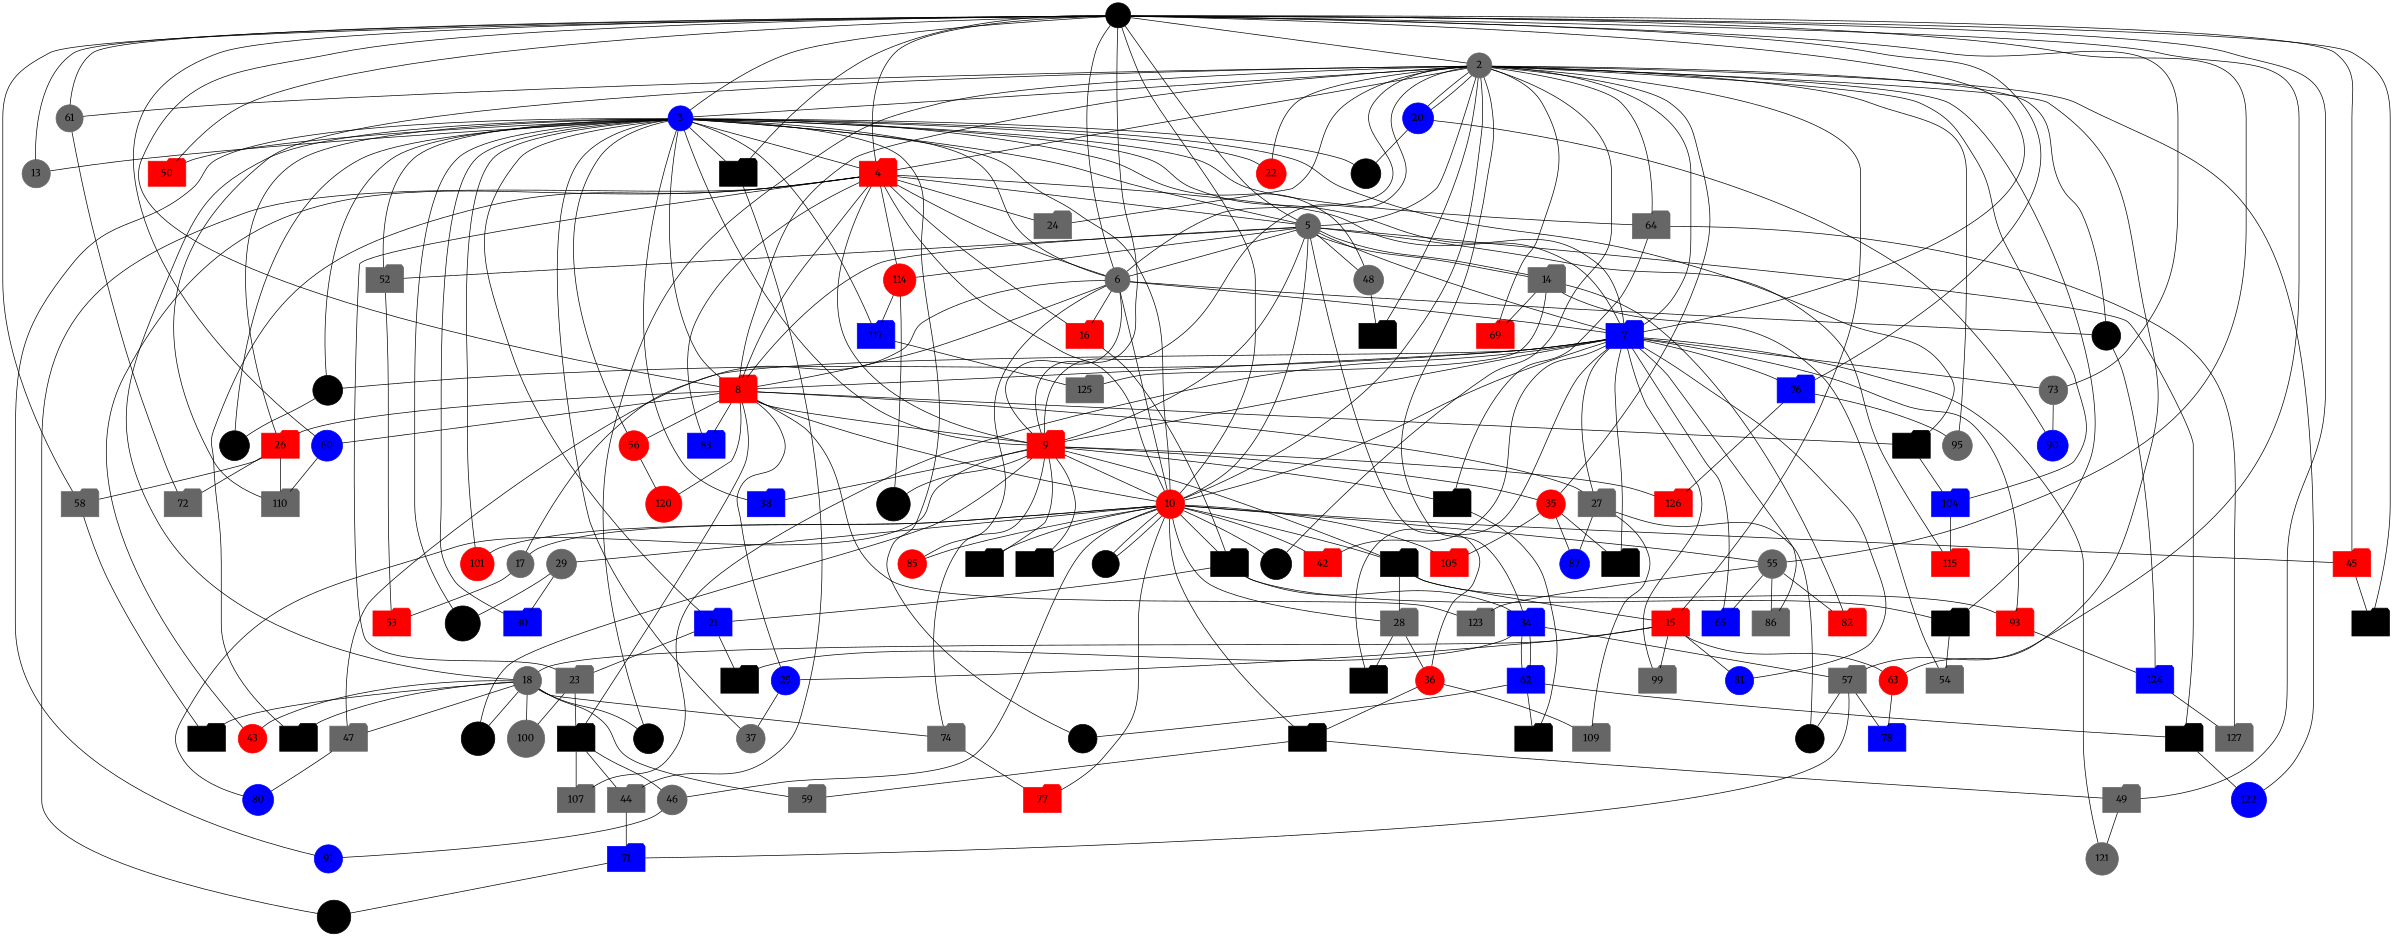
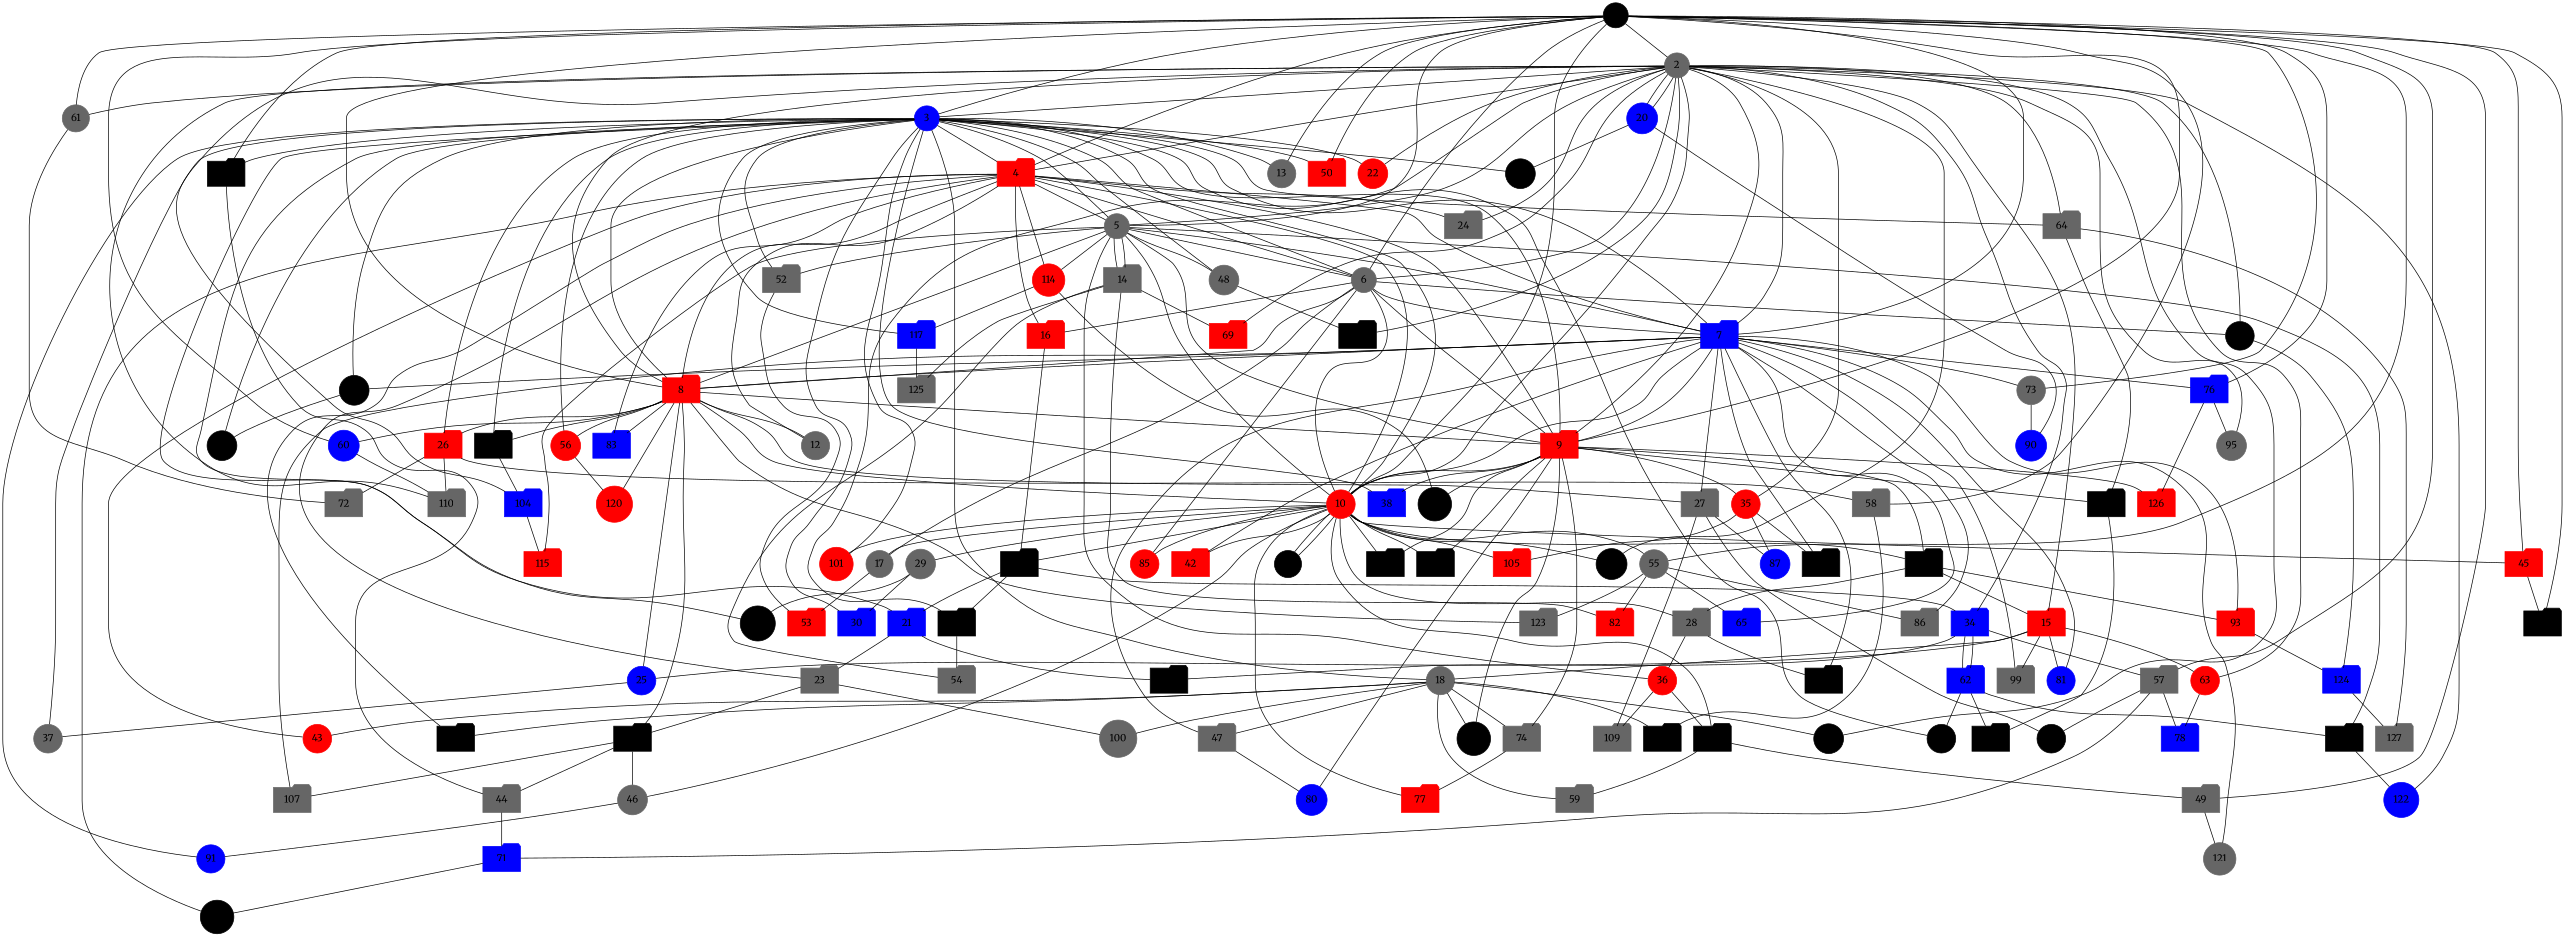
node "12": added
